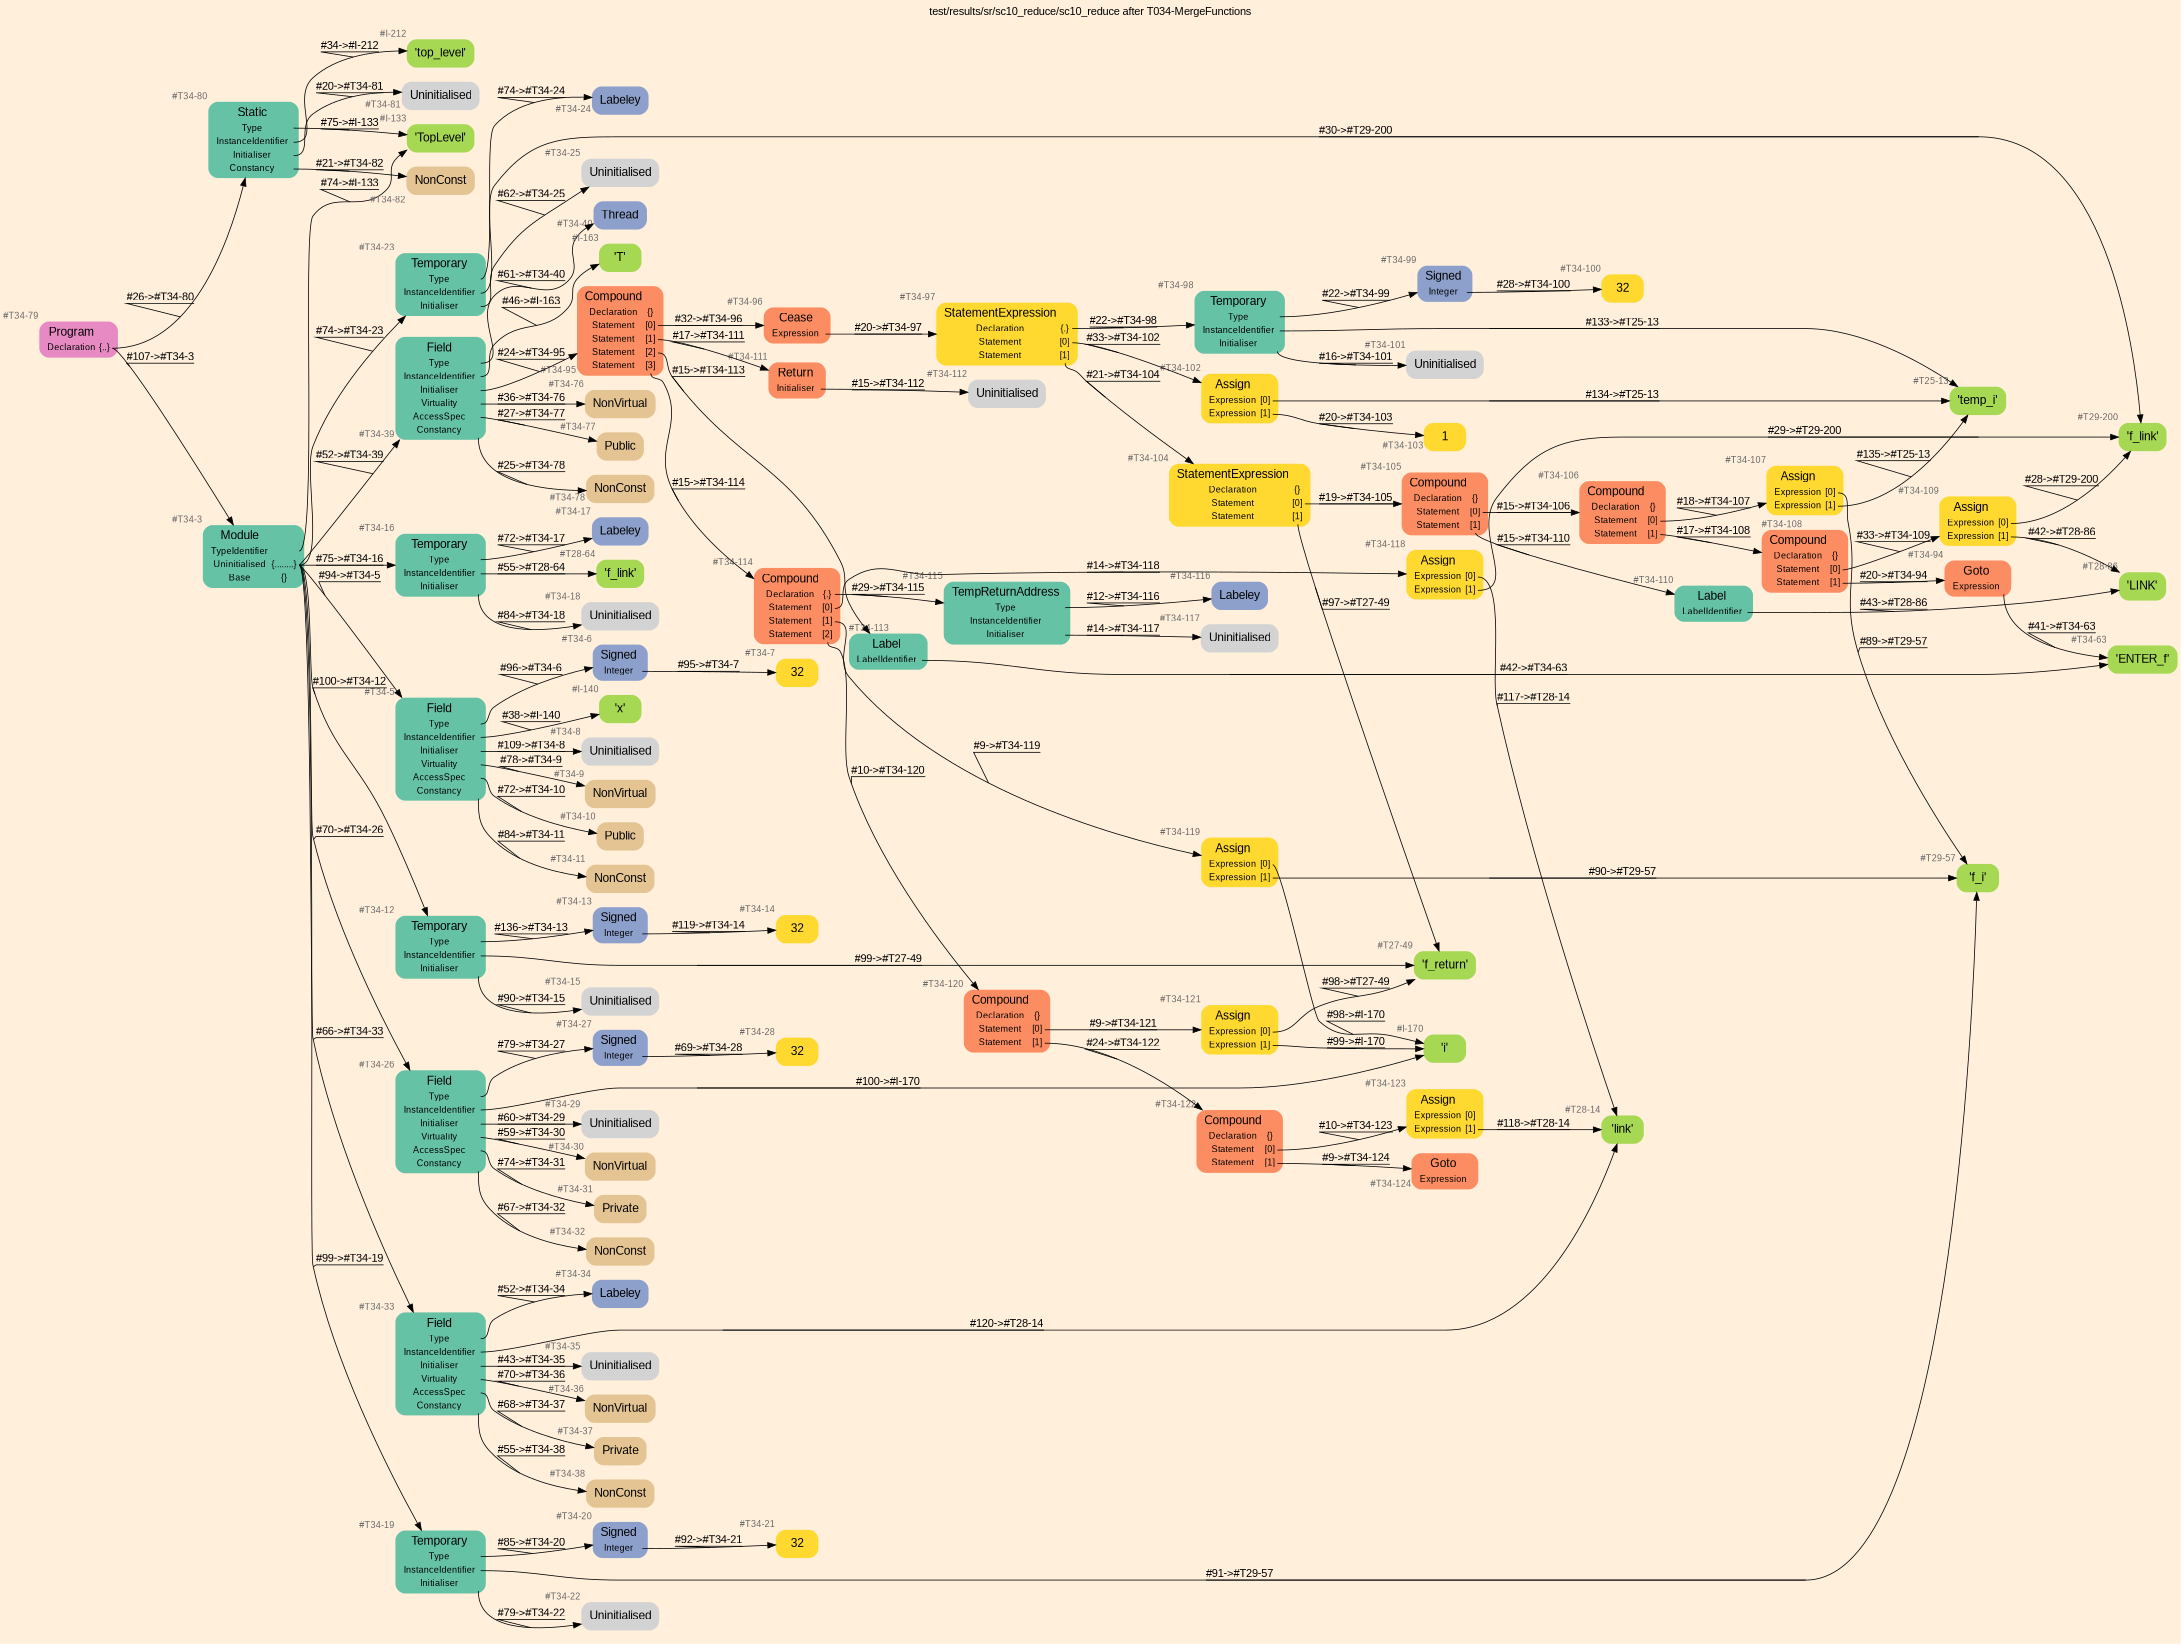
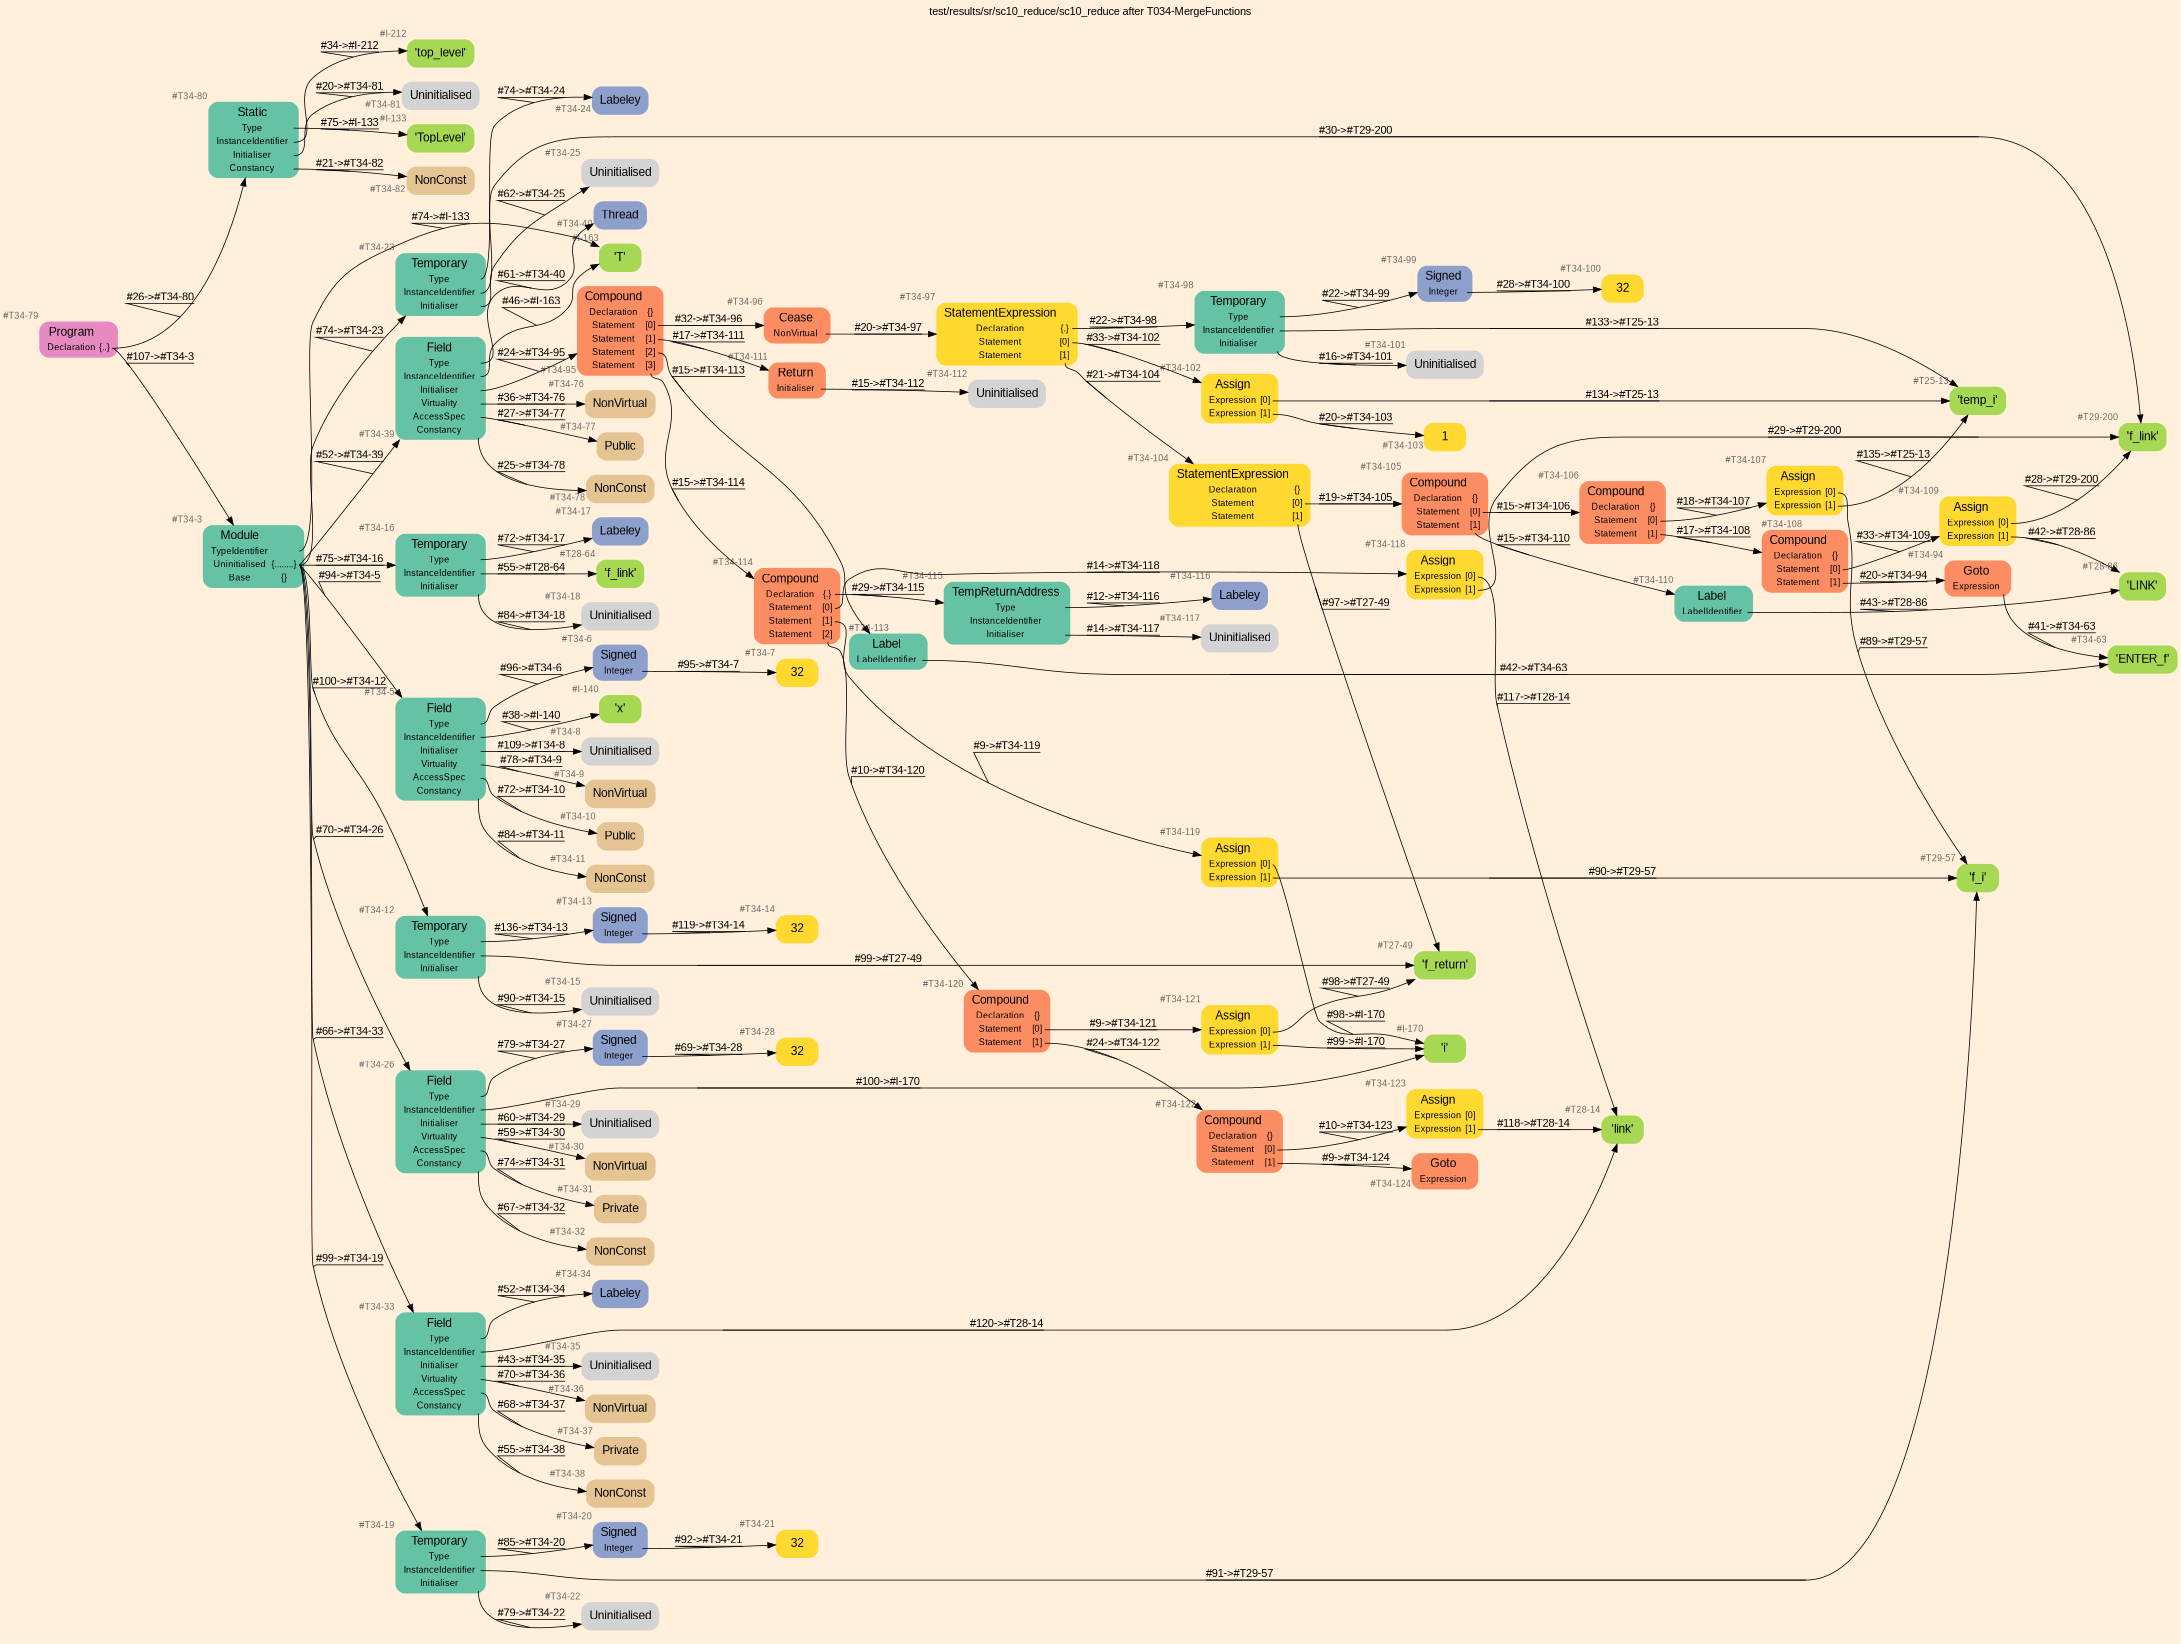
edge "Module" -> "'TopLevel'": now "Module" -> "'T'"
node "Cease": text "Expression" -> "NonVirtual"
